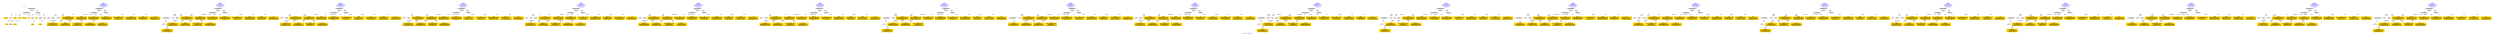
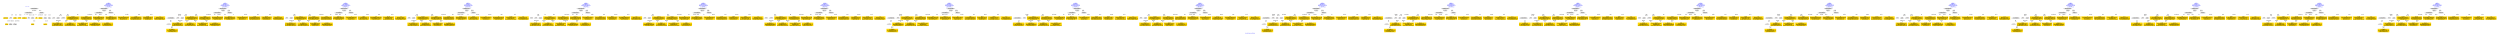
node "Credit": fillcolor gold -> lightgray
node "Accession_id": added
node "ArtistName": fillcolor gold -> lightgray
